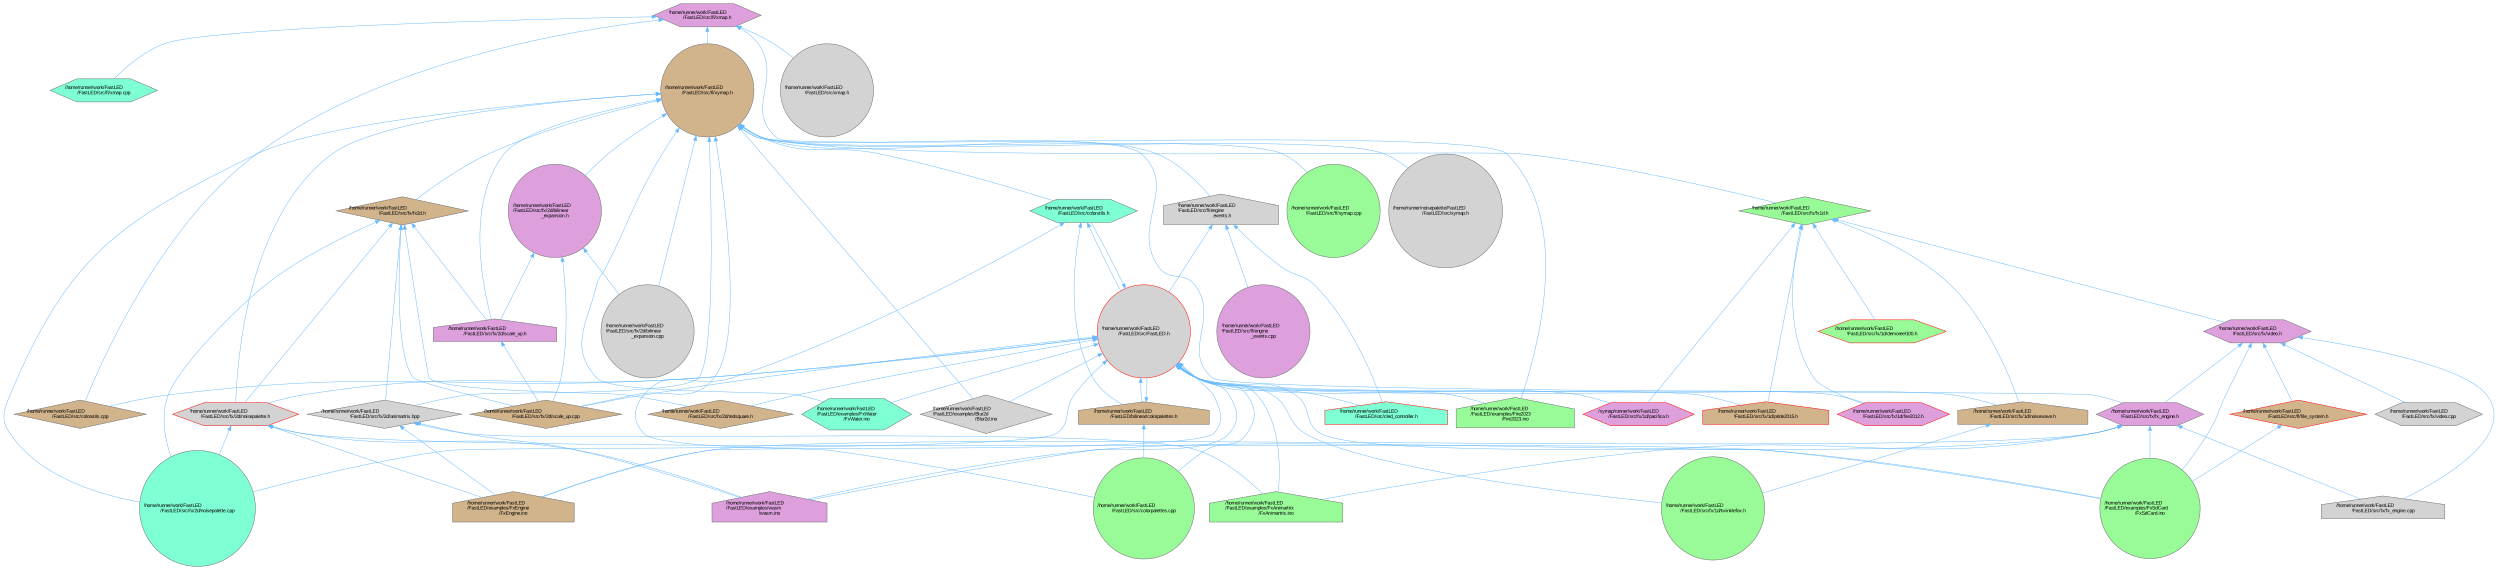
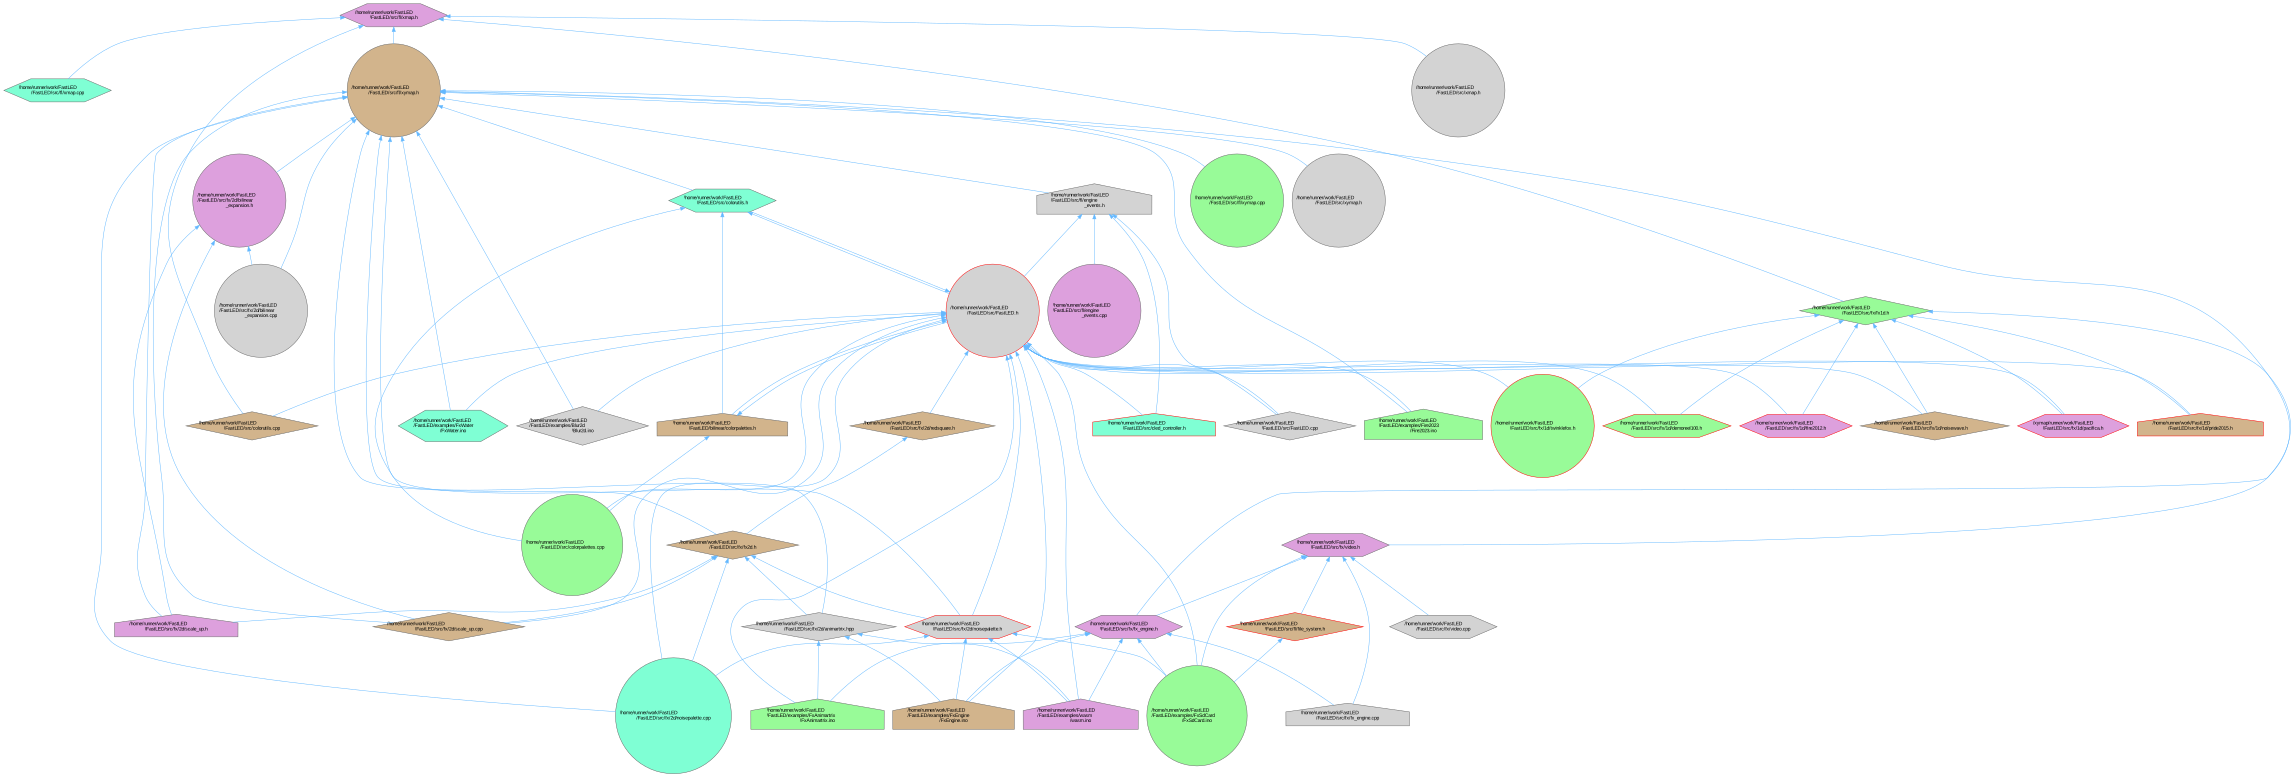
node "/home/runner/noisepalette/FastLED /FastLED/src/xymap.h": label "/home/runner/noisepalette/FastLED /FastLED/src/xymap.h" -> "/home/runner/work/FastLED /FastLED/src/xymap.h"
edge "/home/runner/work/FastLED /FastLED/src/fx/1d/demoreel100.h" -> "/home/runner/work/FastLED /FastLED/src/FastLED.h": added
edge "/home/runner/work/FastLED /FastLED/src/fx/2d/scale_up.cpp" -> "/home/runner/work/FastLED /FastLED/src/fx/2d/scale_up.h": removed
edge "/home/runner/work/FastLED /FastLED/src/fx/2d/redsquare.h" -> "/home/runner/work/FastLED /FastLED/src/fx/fx2d.h": reversed
node "/home/runner/work/FastLED /FastLED/src/fx/1d/noisewave.h": shape house -> diamond
node "/home/runner/work/FastLED /FastLED/src/FastLED.cpp": added
edge "/home/runner/work/FastLED /FastLED/src/fx/1d/twinklefox.h" -> "/home/runner/work/FastLED /FastLED/src/fx/1d/noisewave.h": now "/home/runner/work/FastLED /FastLED/src/fx/1d/twinklefox.h" -> "/home/runner/work/FastLED /FastLED/src/fx/fx1d.h"
node "/home/runner/work/FastLED /FastLED/src/fx/1d/twinklefox.h": color grey40 -> red
